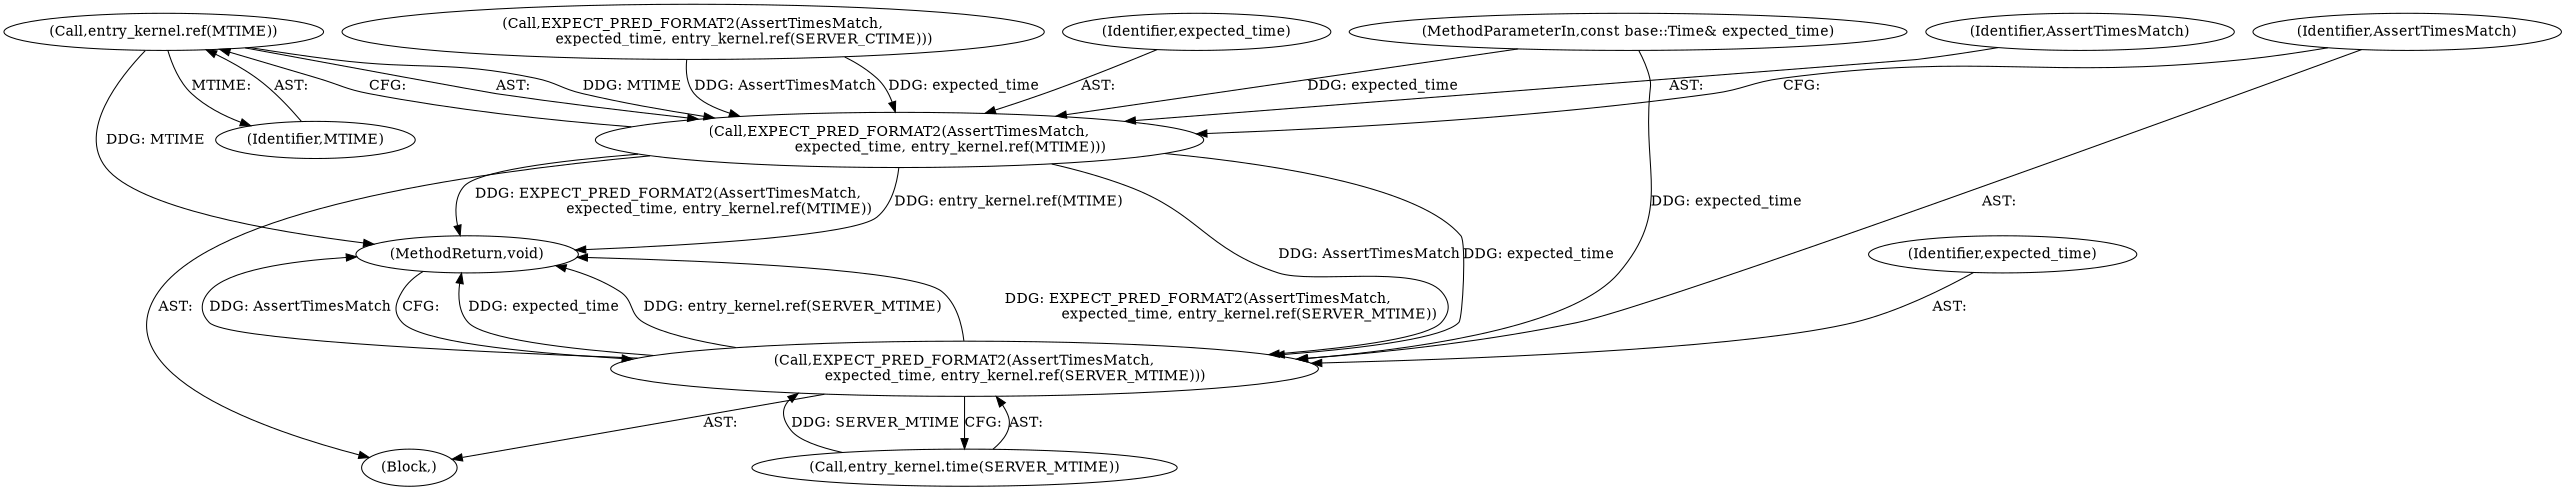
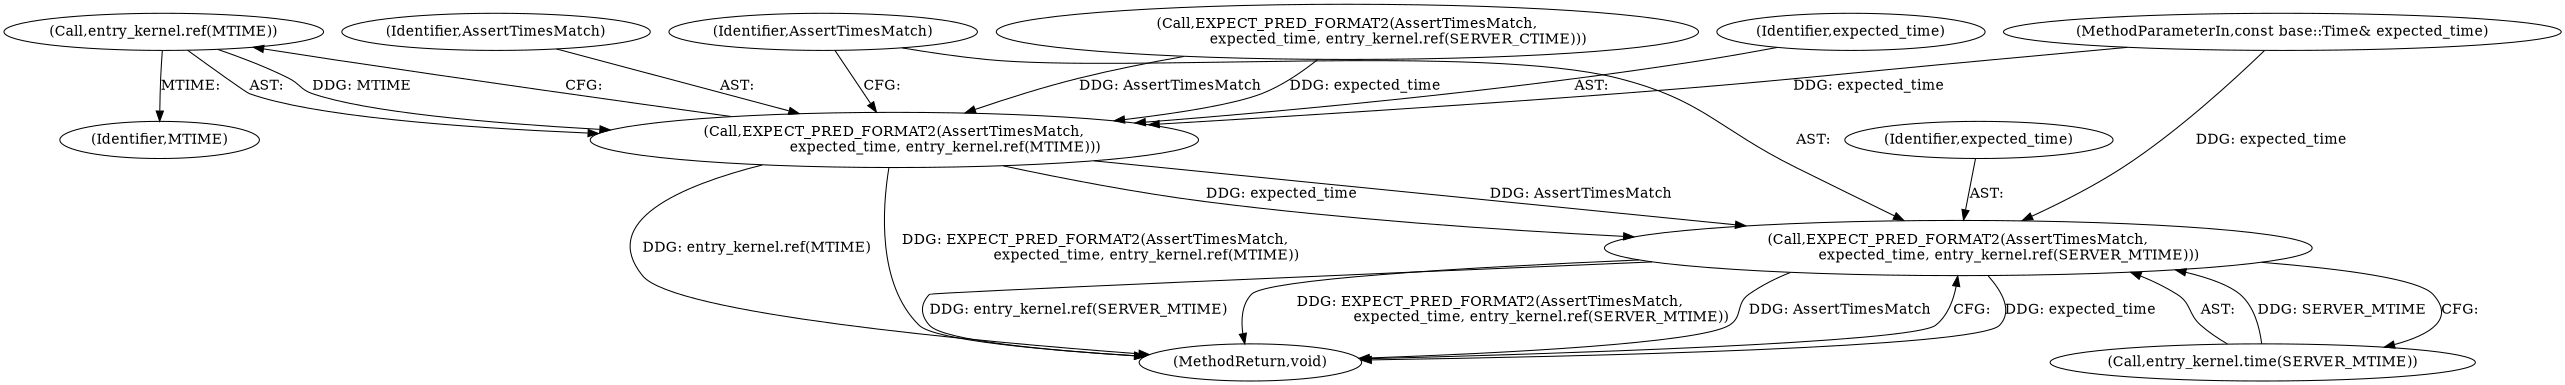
edge "(Identifier,MTIME)" -> "(Call,entry_kernel.ref(MTIME))": removed, label "AST:"
edge "(Call,entry_kernel.ref(MTIME))" -> "(MethodReturn,void)": removed, label "DDG: MTIME"
node "(Block,)": removed
